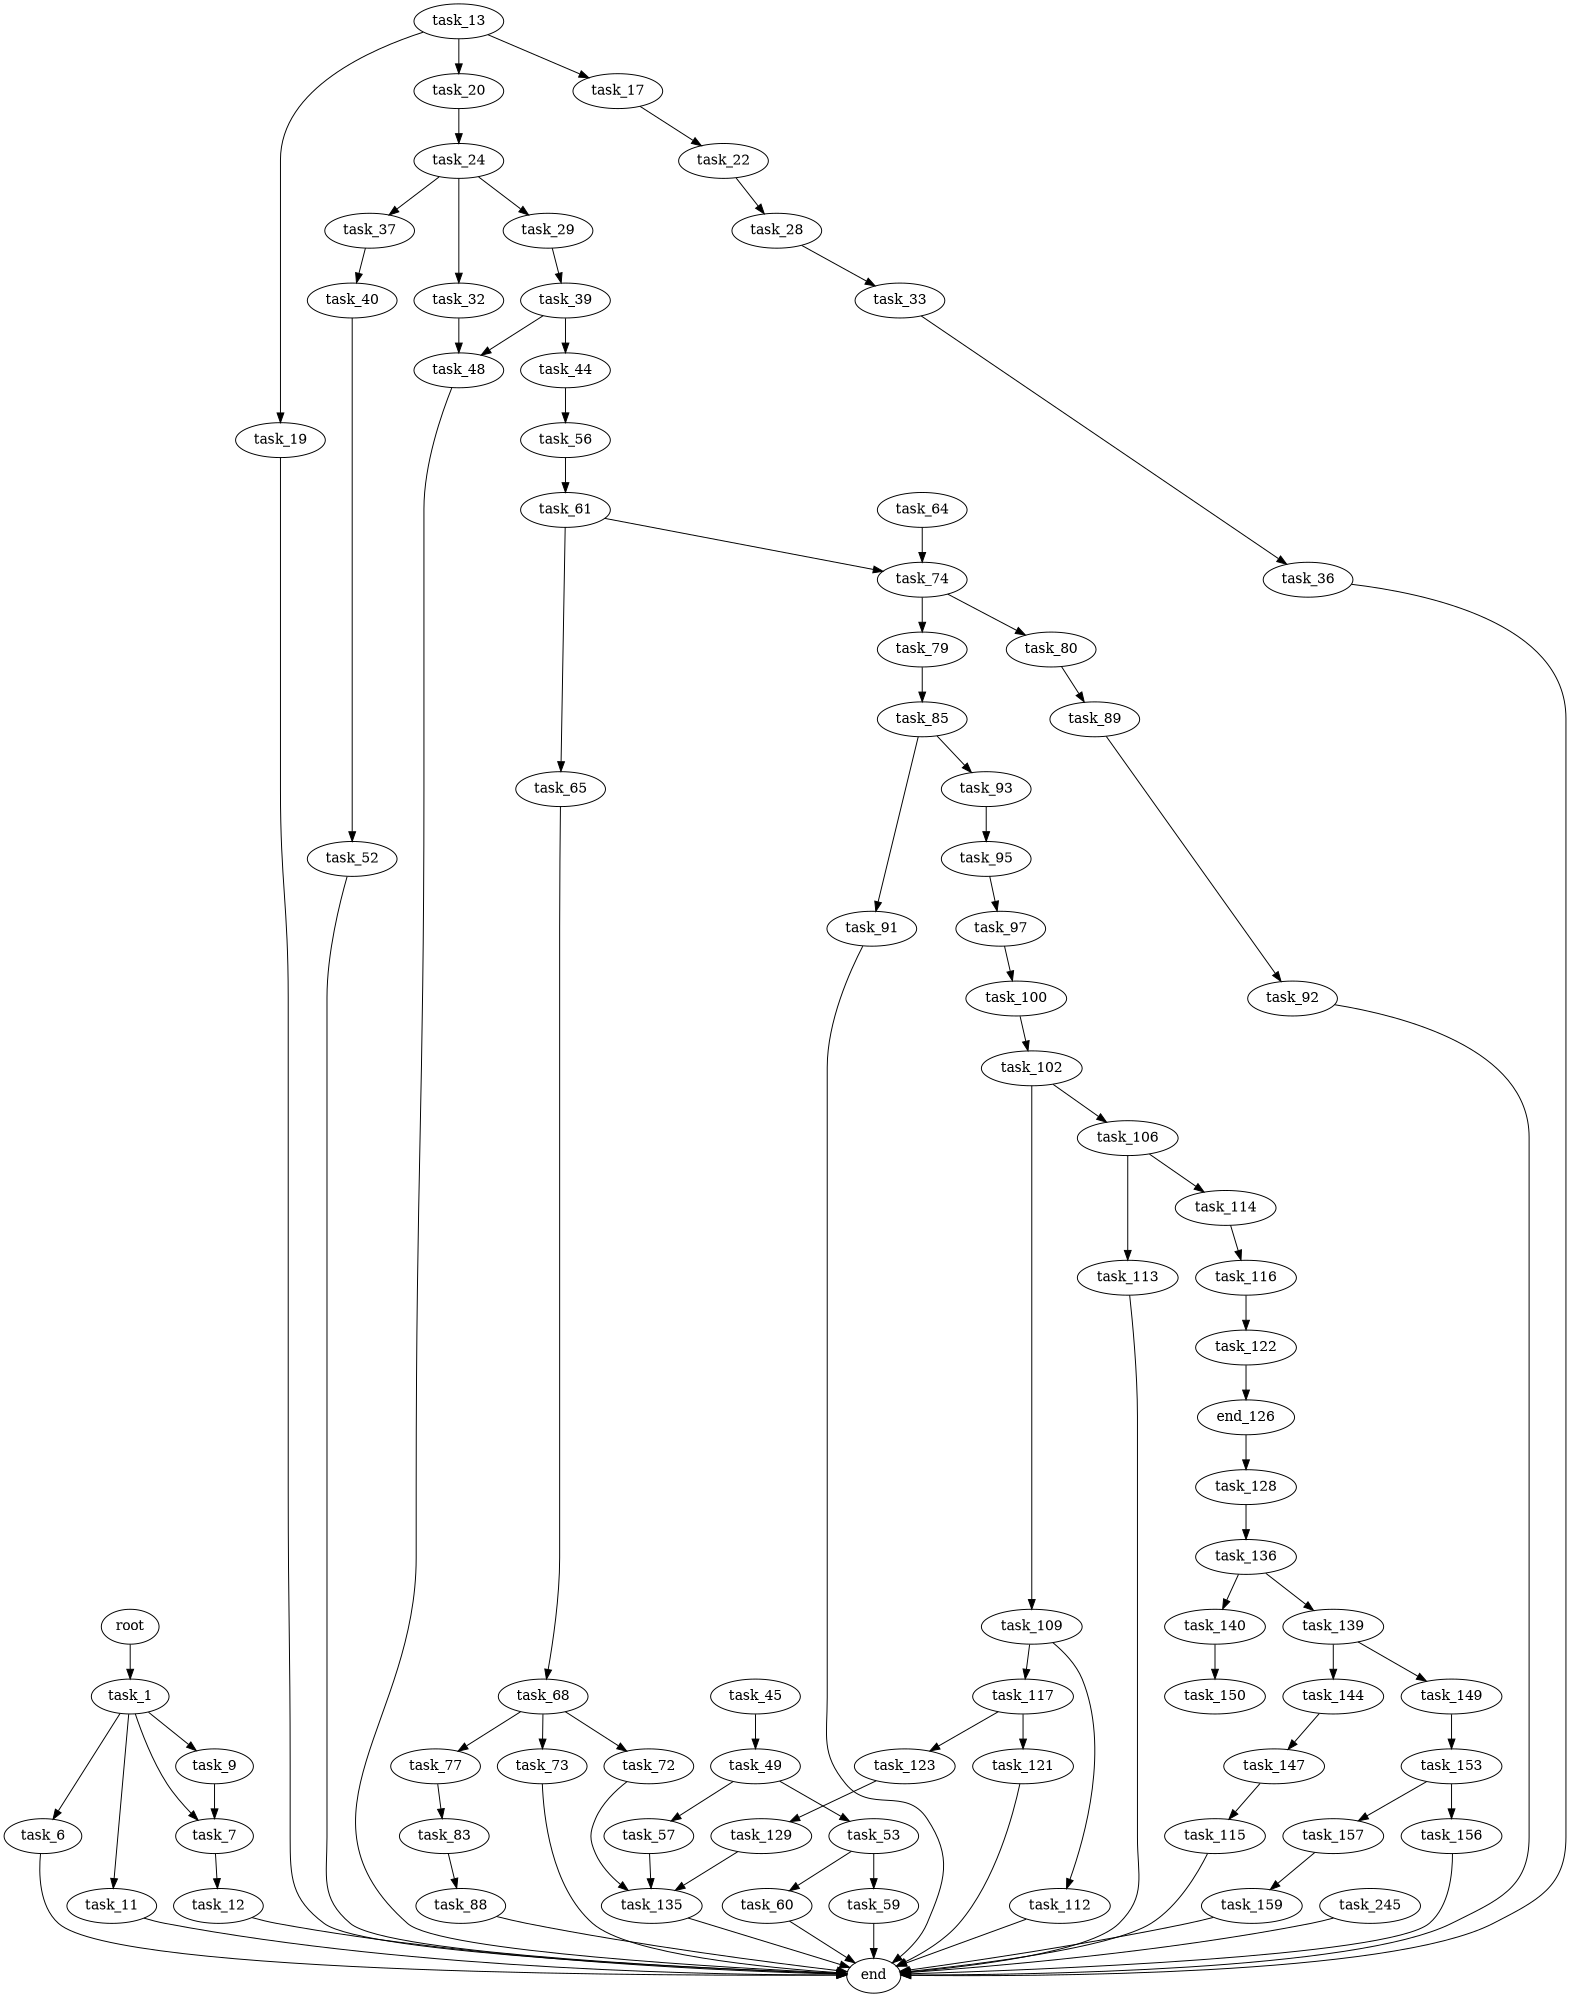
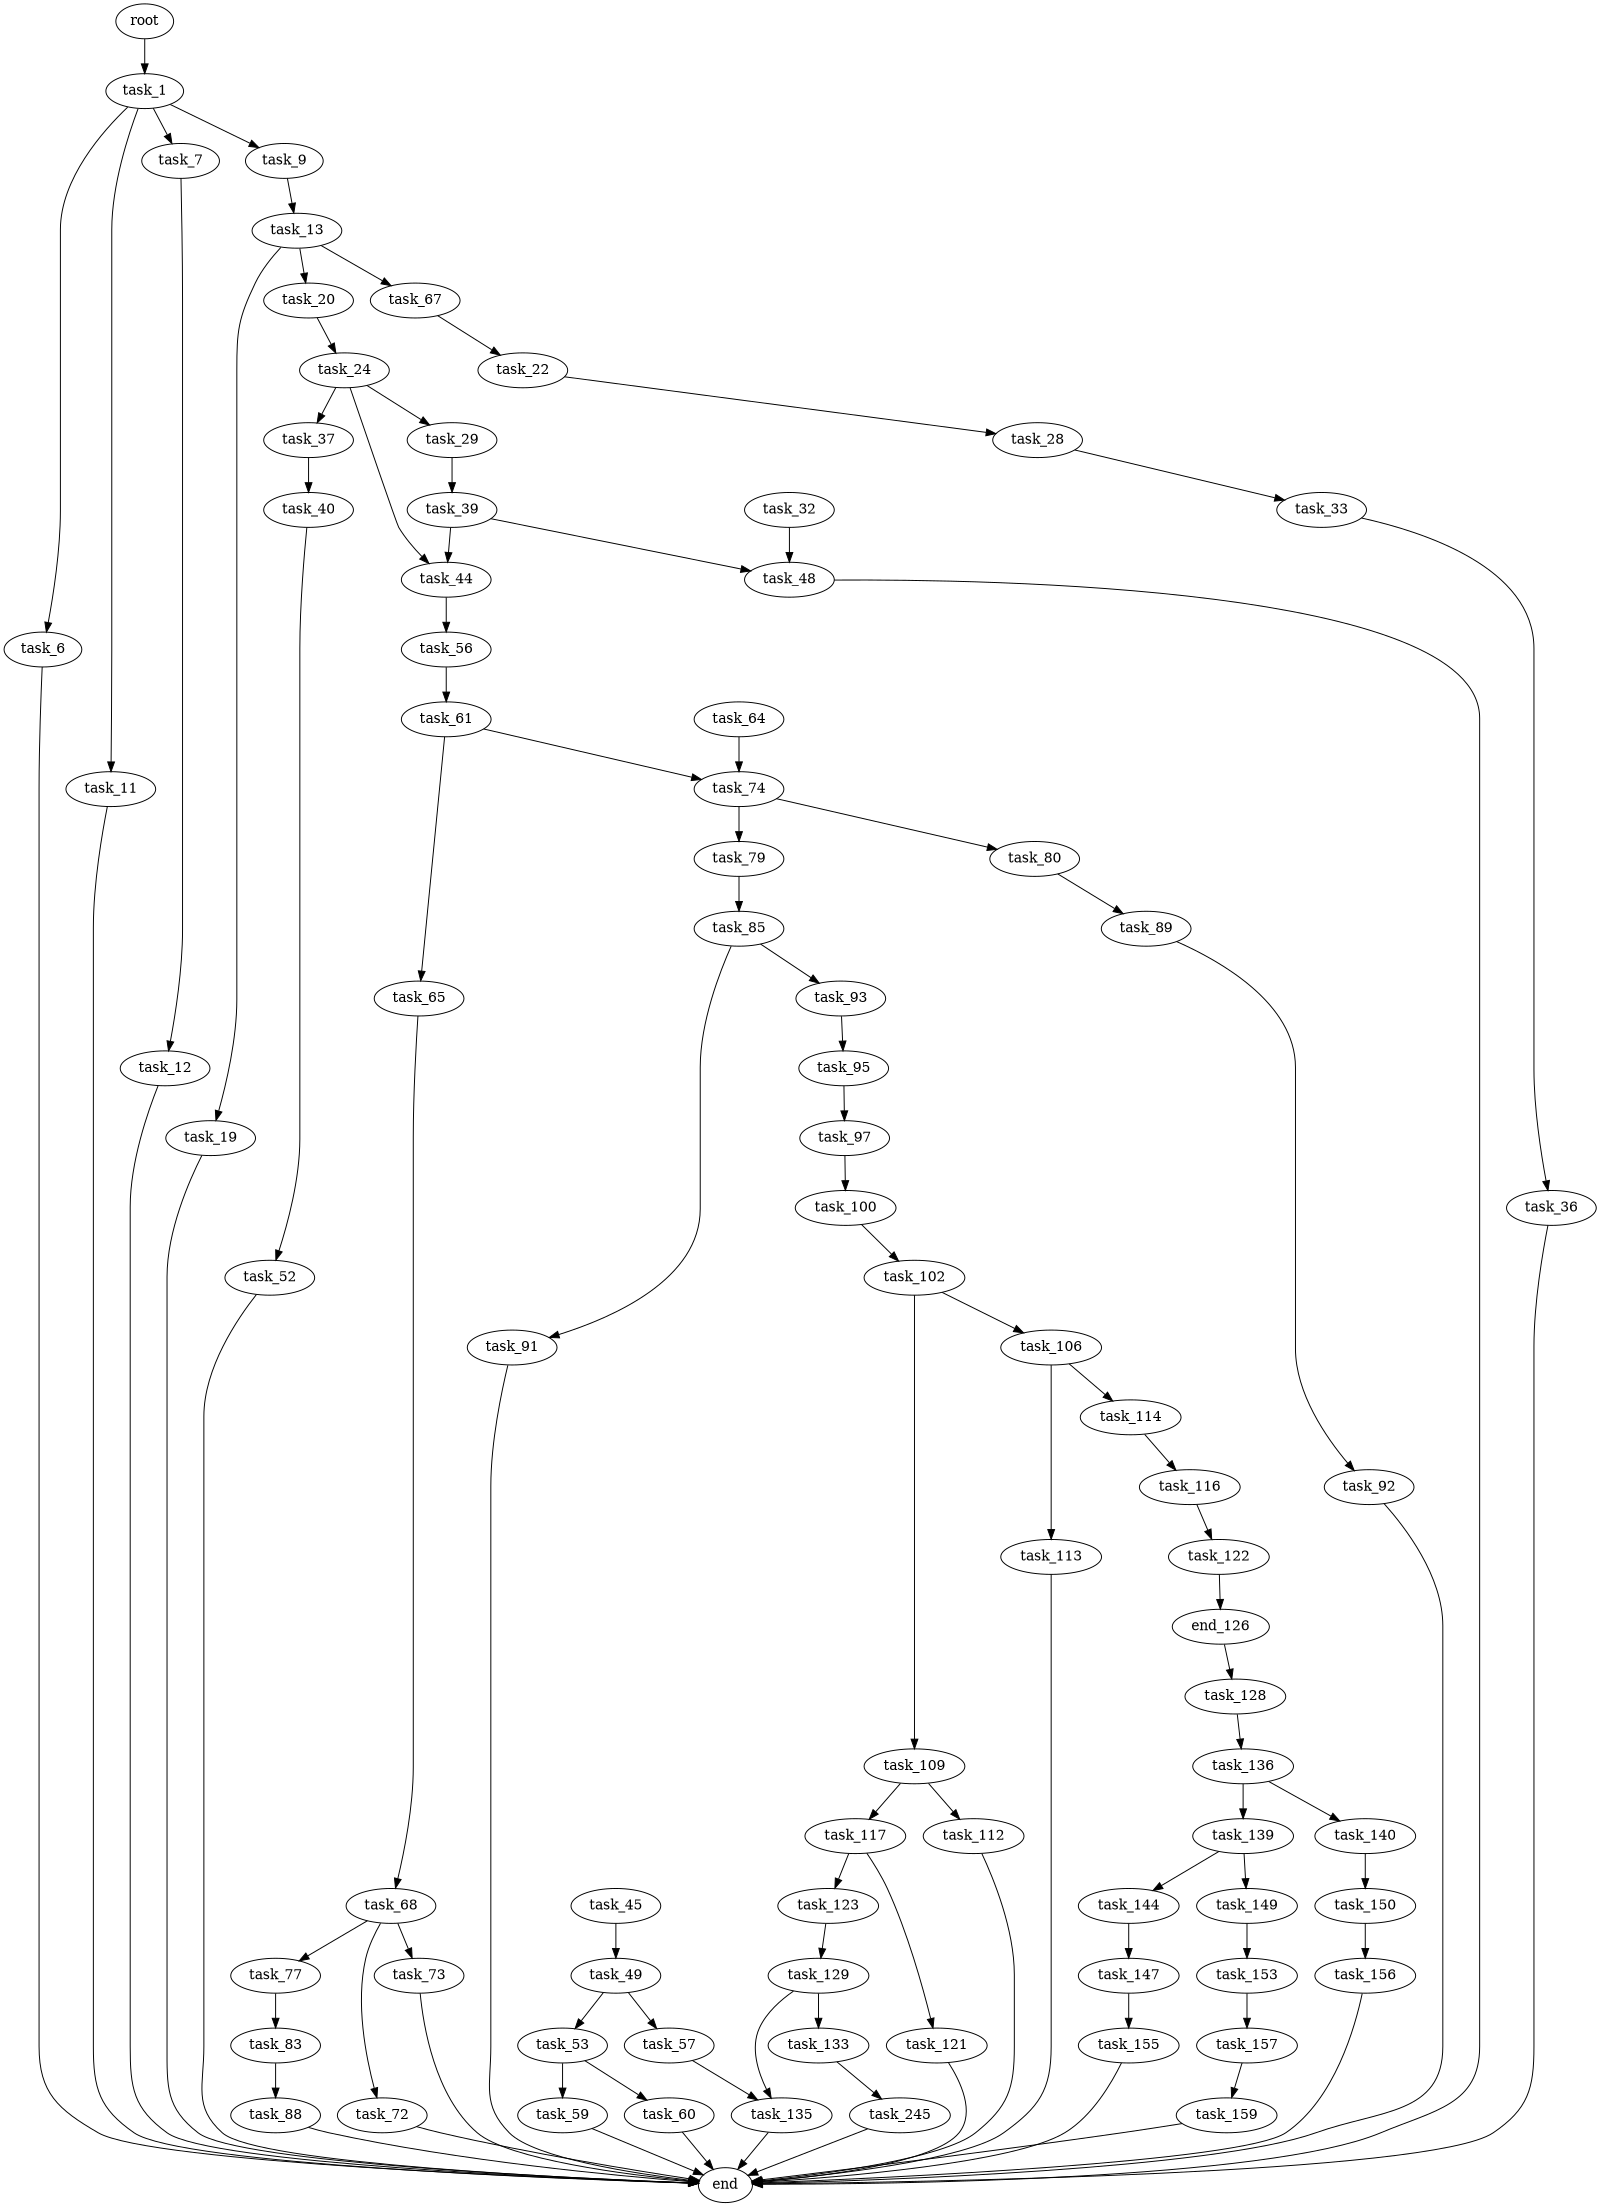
node "task_17": label "task_17" -> "task_67"
edge "task_24" -> "task_32": now "task_24" -> "task_44"
edge "task_9" -> "task_7": now "task_9" -> "task_13"
edge "task_153" -> "task_156": now "task_150" -> "task_156"
edge "task_72" -> "task_135": now "task_72" -> "end"
node "task_115": label "task_115" -> "task_155"
node "task_133": added
